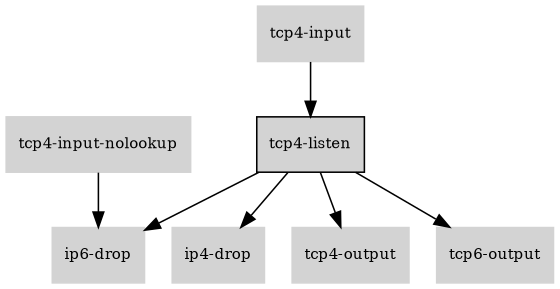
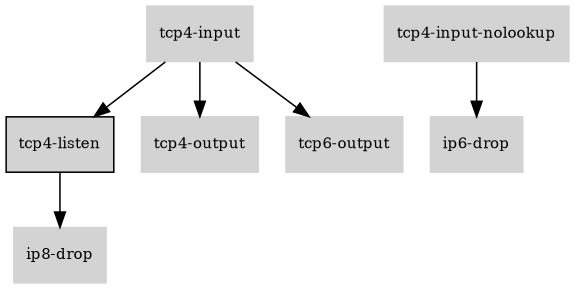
edge "tcp4-listen" -> "tcp4-output": now "tcp4-input" -> "tcp4-output"
edge "tcp4-listen" -> "tcp6-output": now "tcp4-input" -> "tcp6-output"
edge "tcp4-listen" -> "ip6-drop": removed
node "ip4-drop": label "ip4-drop" -> "ip8-drop"
